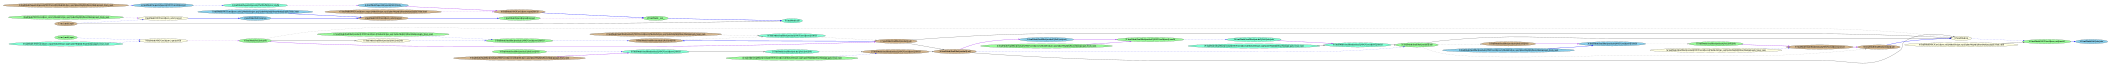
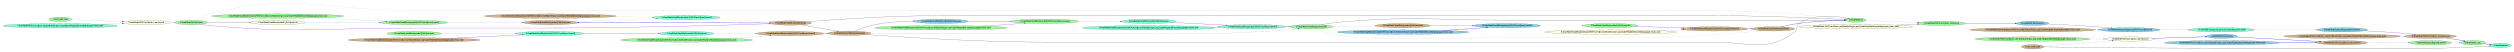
edge "6 SmallModel/NNCFConv2d[conv_cubic2]/conv2d" -> "7 SmallModel/Sigmoid[sigmoid]/sigmoid": style bold -> dashed
edge "42 SmallModel/ReLU[relu]/relu" -> "44 SmallModel/Sequential[upscale]/NNCFConv2d[0]/conv2d": added
node "39 SmallModel/cat": fillcolor lightyellow -> palegreen
